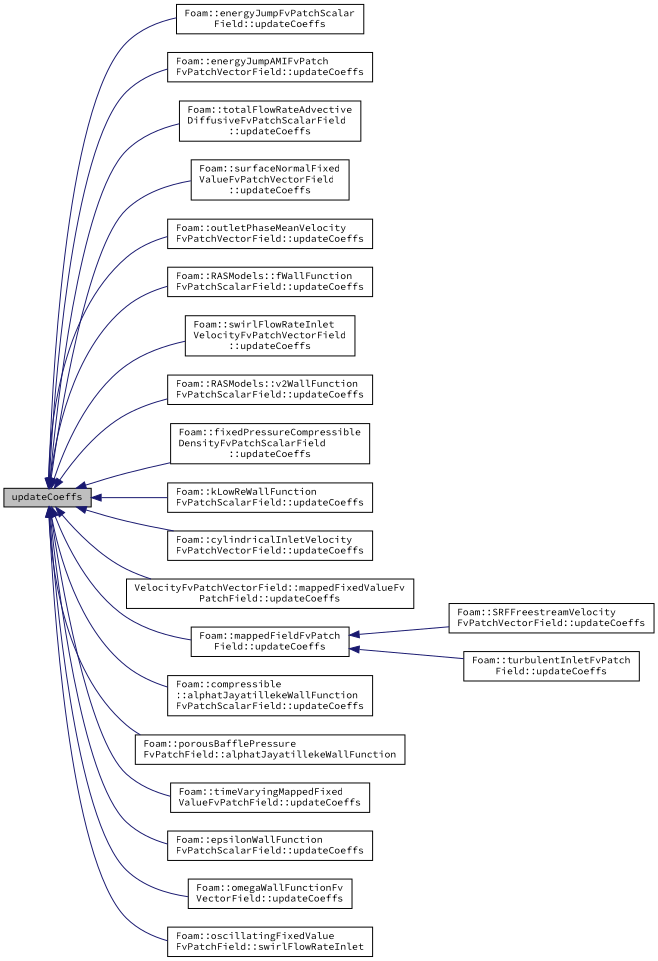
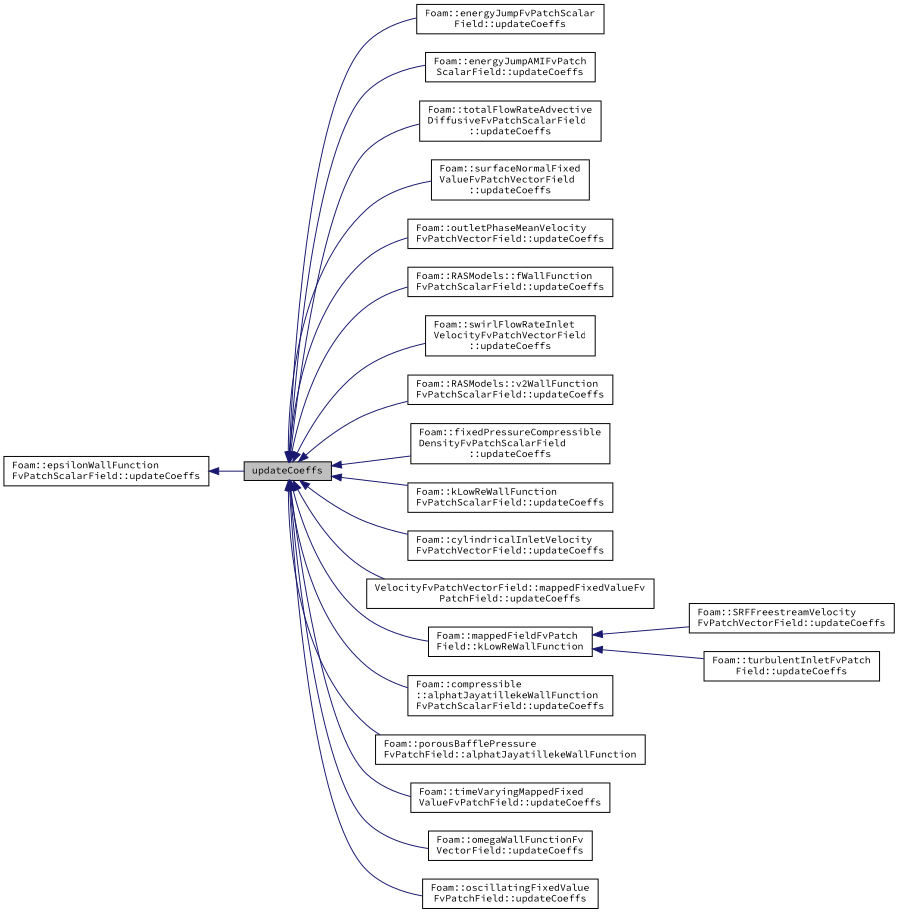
node "Foam::energyJumpAMIFvPatch FvPatchVectorField::updateCoeffs": label "Foam::energyJumpAMIFvPatch FvPatchVectorField::updateCoeffs" -> "Foam::energyJumpAMIFvPatch ScalarField::updateCoeffs"
node "Foam::mappedFieldFvPatch Field::updateCoeffs": label "Foam::mappedFieldFvPatch Field::updateCoeffs" -> "Foam::mappedFieldFvPatch Field::kLowReWallFunction"
edge "Foam::epsilonWallFunction FvPatchScalarField::updateCoeffs" -> "updateCoeffs": reversed
node "Foam::oscillatingFixedValue FvPatchField::swirlFlowRateInlet": label "Foam::oscillatingFixedValue FvPatchField::swirlFlowRateInlet" -> "Foam::oscillatingFixedValue FvPatchField::updateCoeffs"
